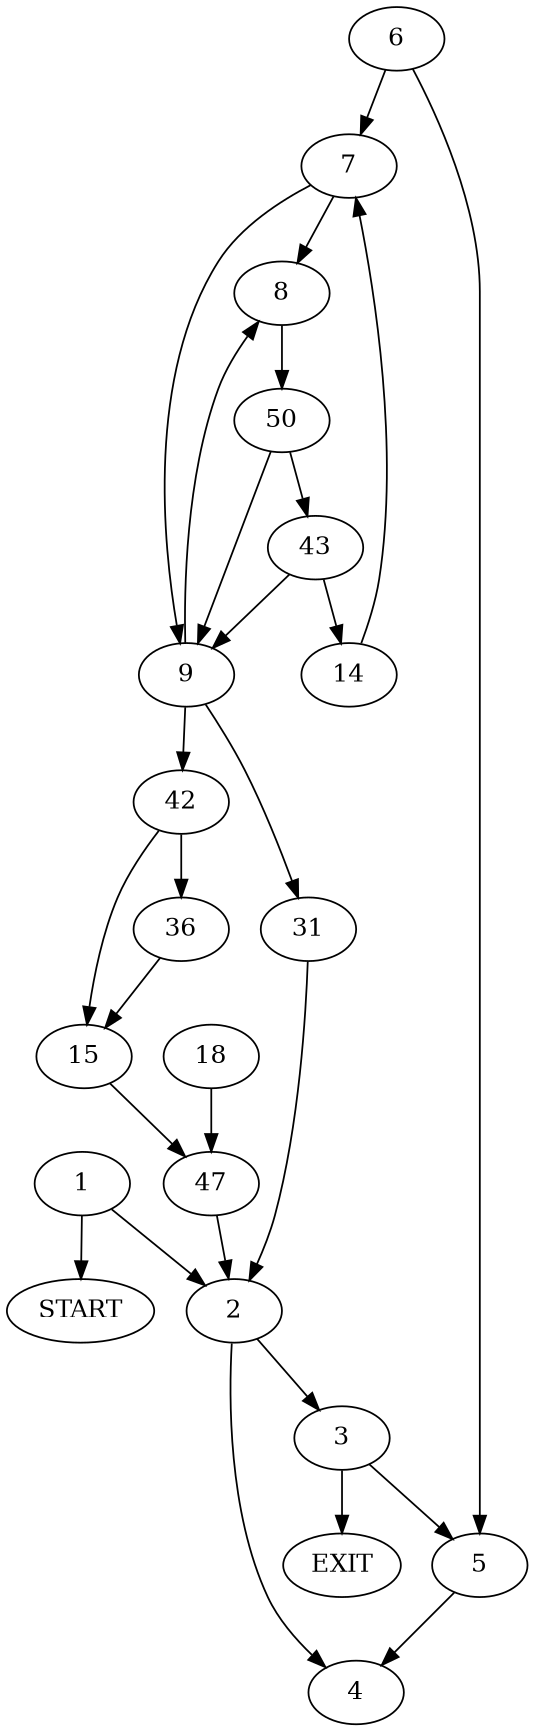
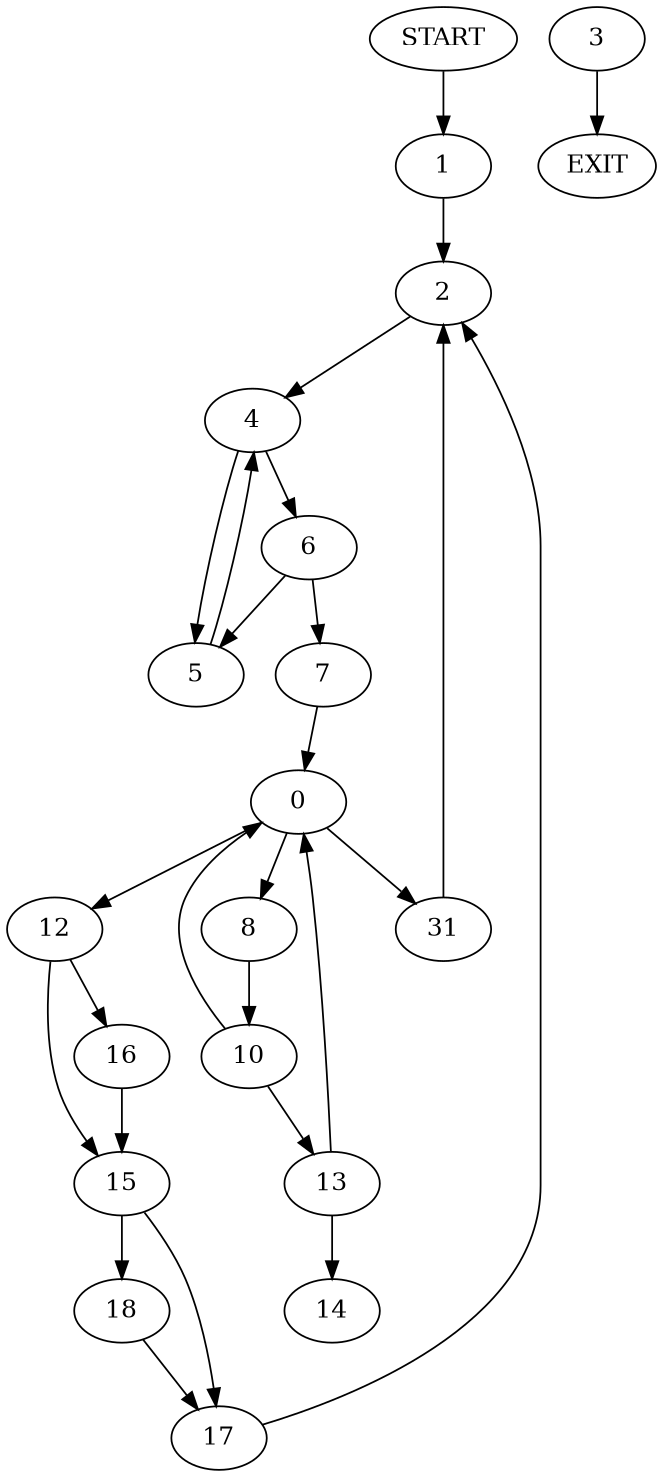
edge "7" -> "8": removed
node "50": label "50" -> "10"
edge "14" -> "7": removed
edge "4" -> "6": added
node "43": label "43" -> "13"
node "9": label "9" -> "0"
node "42": label "42" -> "12"
node "36": label "36" -> "16"
node "47": label "47" -> "17"
edge "1" -> "START": reversed
edge "15" -> "18": added
edge "2" -> "3": removed
edge "3" -> "5": now "4" -> "5"
